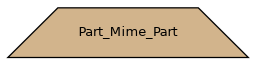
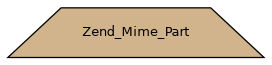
node "Part_Mime_Part": label "Part_Mime_Part" -> "Zend_Mime_Part"
